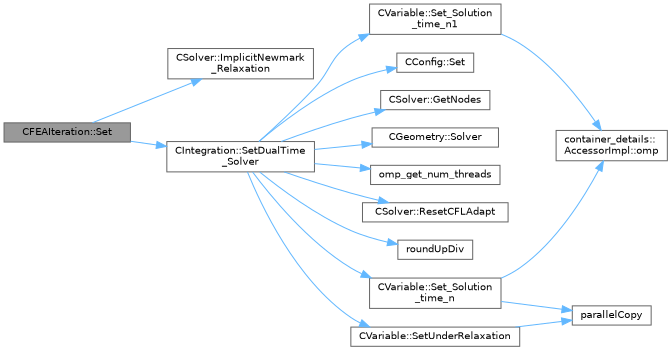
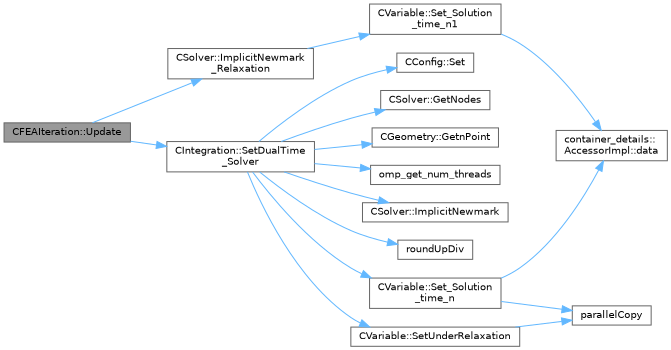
edge "CIntegration::SetDualTime _Solver" -> "CVariable::Set_Solution _time_n1": now "CSolver::ImplicitNewmark _Relaxation" -> "CVariable::Set_Solution _time_n1"
node "CFEAIteration::Set": label "CFEAIteration::Set" -> "CFEAIteration::Update"
node "CGeometry::Solver": label "CGeometry::Solver" -> "CGeometry::GetnPoint"
node "container_details:: AccessorImpl::omp": label "container_details:: AccessorImpl::omp" -> "container_details:: AccessorImpl::data"
node "CSolver::ResetCFLAdapt": label "CSolver::ResetCFLAdapt" -> "CSolver::ImplicitNewmark"
